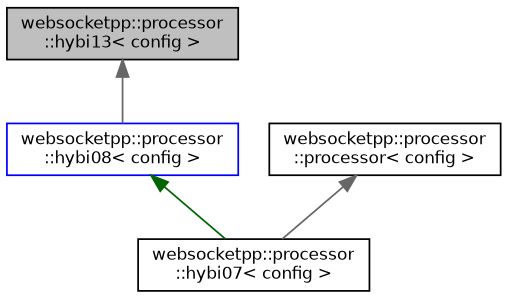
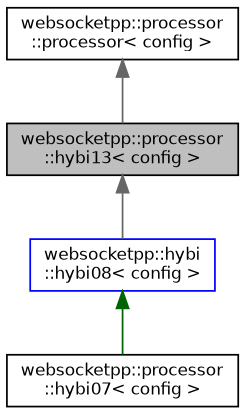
node "websocketpp::processor ::hybi08< config >": label "websocketpp::processor ::hybi08< config >" -> "websocketpp::hybi ::hybi08< config >"
edge "websocketpp::processor ::hybi07< config >" -> "websocketpp::processor ::processor< config >": now "websocketpp::processor ::hybi13< config >" -> "websocketpp::processor ::processor< config >"
